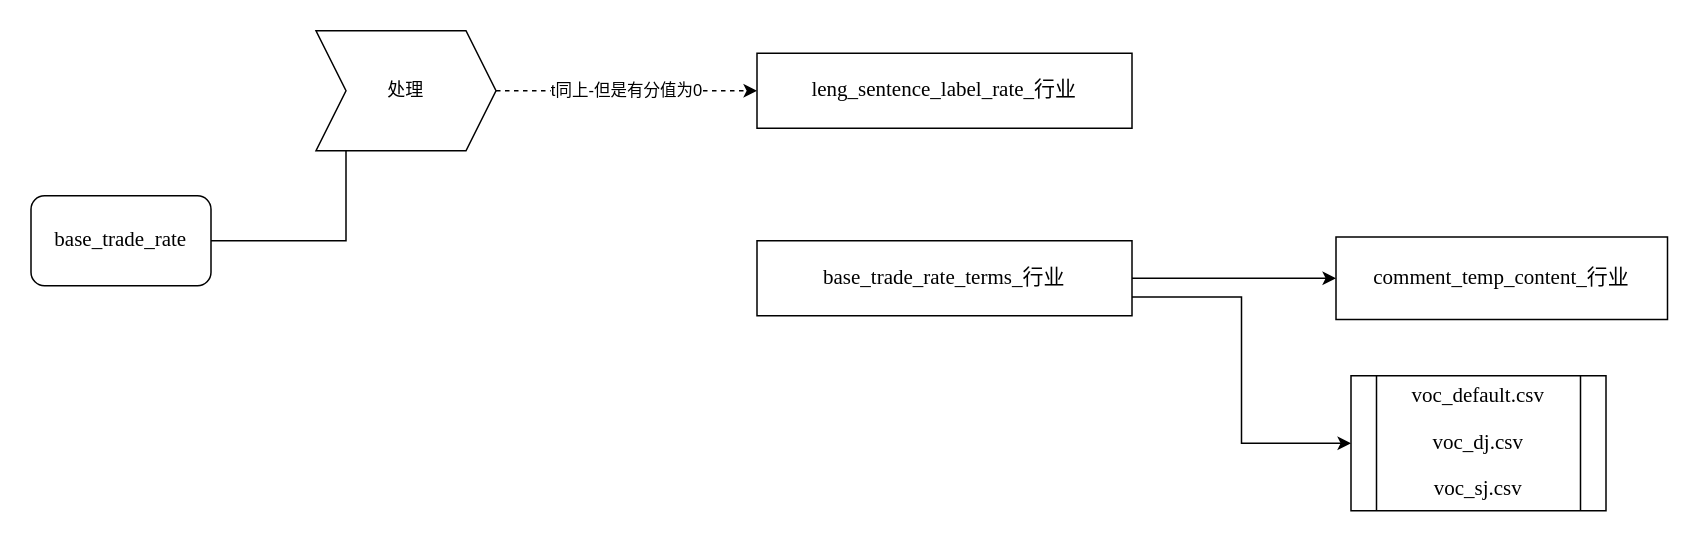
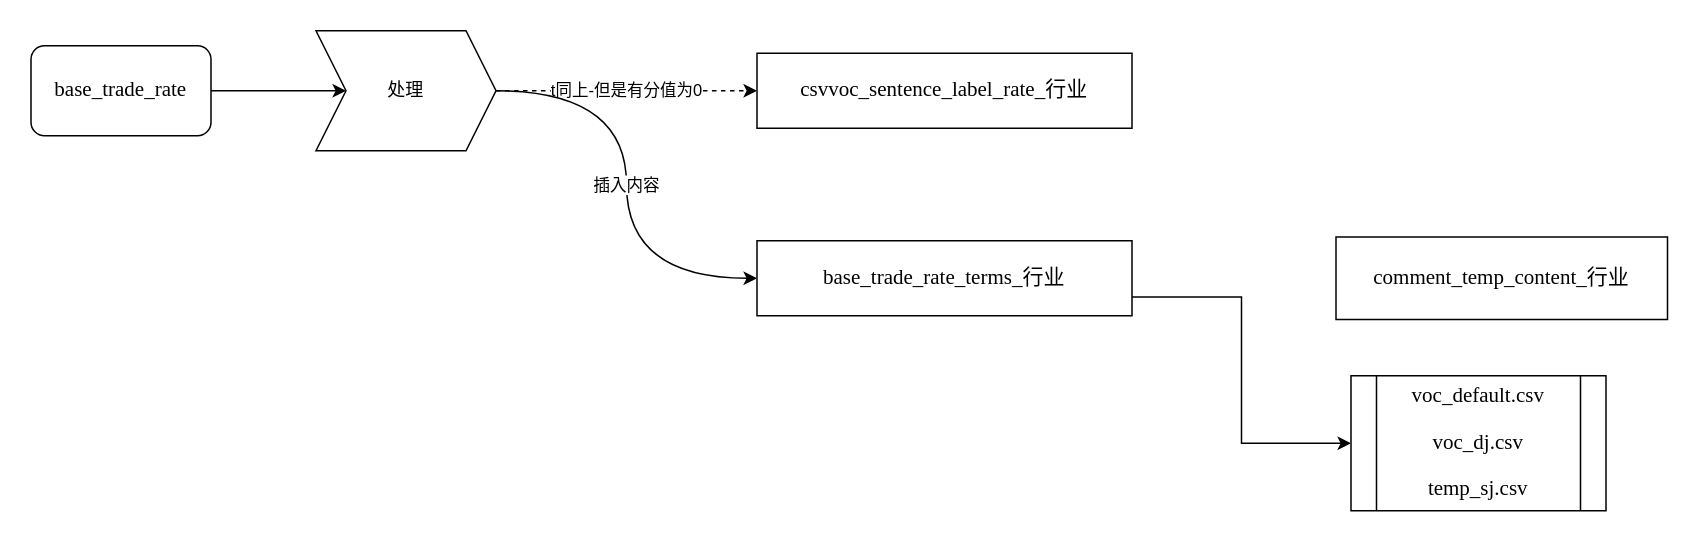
node "leng_sentence_label_rate_行业": label "leng_sentence_label_rate_行业" -> "csvvoc_sentence_label_rate_行业"
edge "处理" -> "base_trade_rate_terms_行业": added, label "插入内容"
node "base_trade_rate": moved (121, 241) -> (121, 91)
edge "base_trade_rate_terms_行业" -> "comment_temp_content_行业": removed
node "voc_default.csvvoc_dj.csvvoc_sj.csv": label "voc_default.csvvoc_dj.csvvoc_sj.csv" -> "voc_default.csvvoc_dj.csvtemp_sj.csv"
